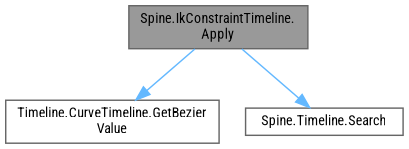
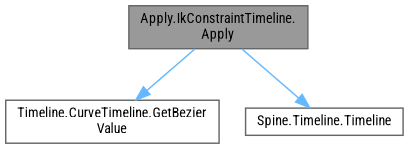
node "Spine.IkConstraintTimeline. Apply": label "Spine.IkConstraintTimeline. Apply" -> "Apply.IkConstraintTimeline. Apply"
node "Spine.Timeline.Search": label "Spine.Timeline.Search" -> "Spine.Timeline.Timeline"
